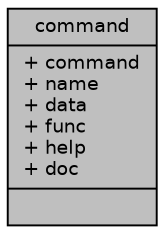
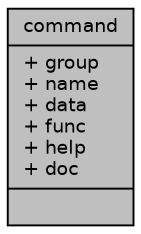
node "command": text "+ command" -> "+ group"
